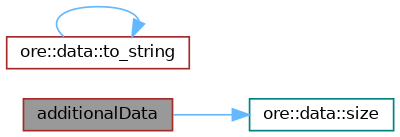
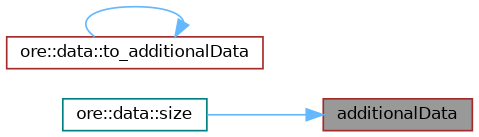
node "ore::data::to_string": label "ore::data::to_string" -> "ore::data::to_additionalData"
edge "additionalData" -> "ore::data::size": reversed
